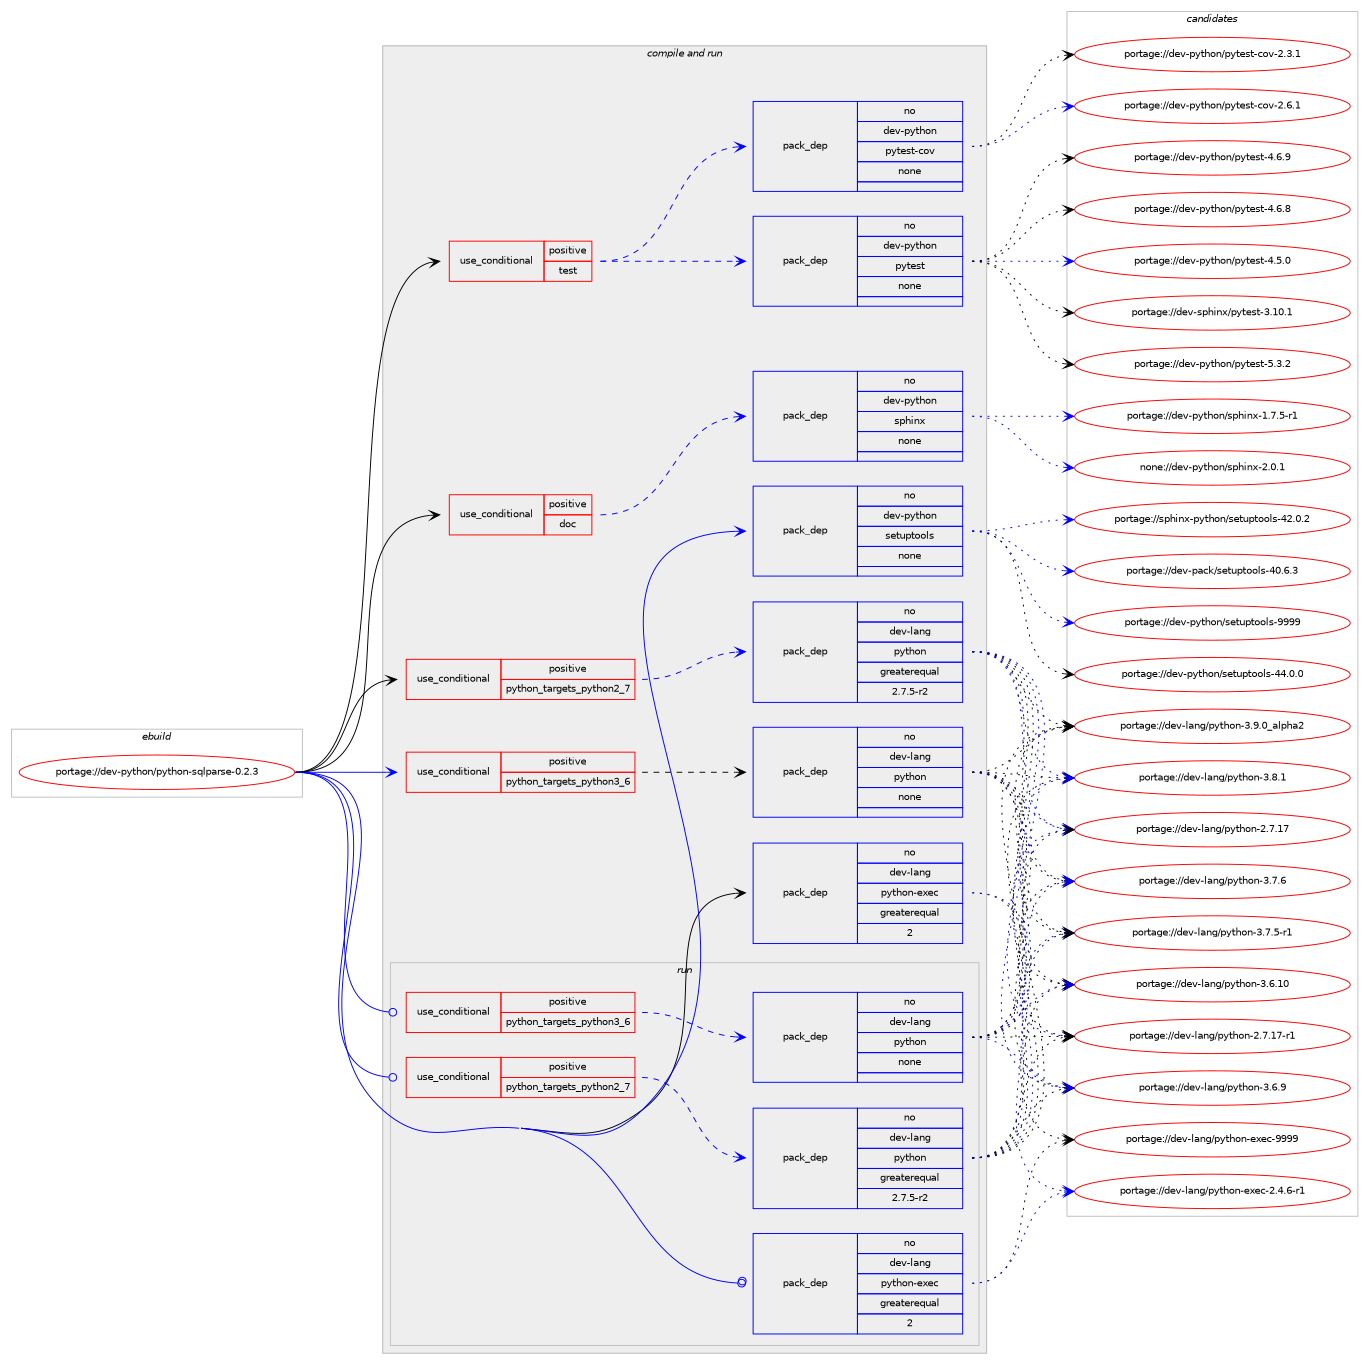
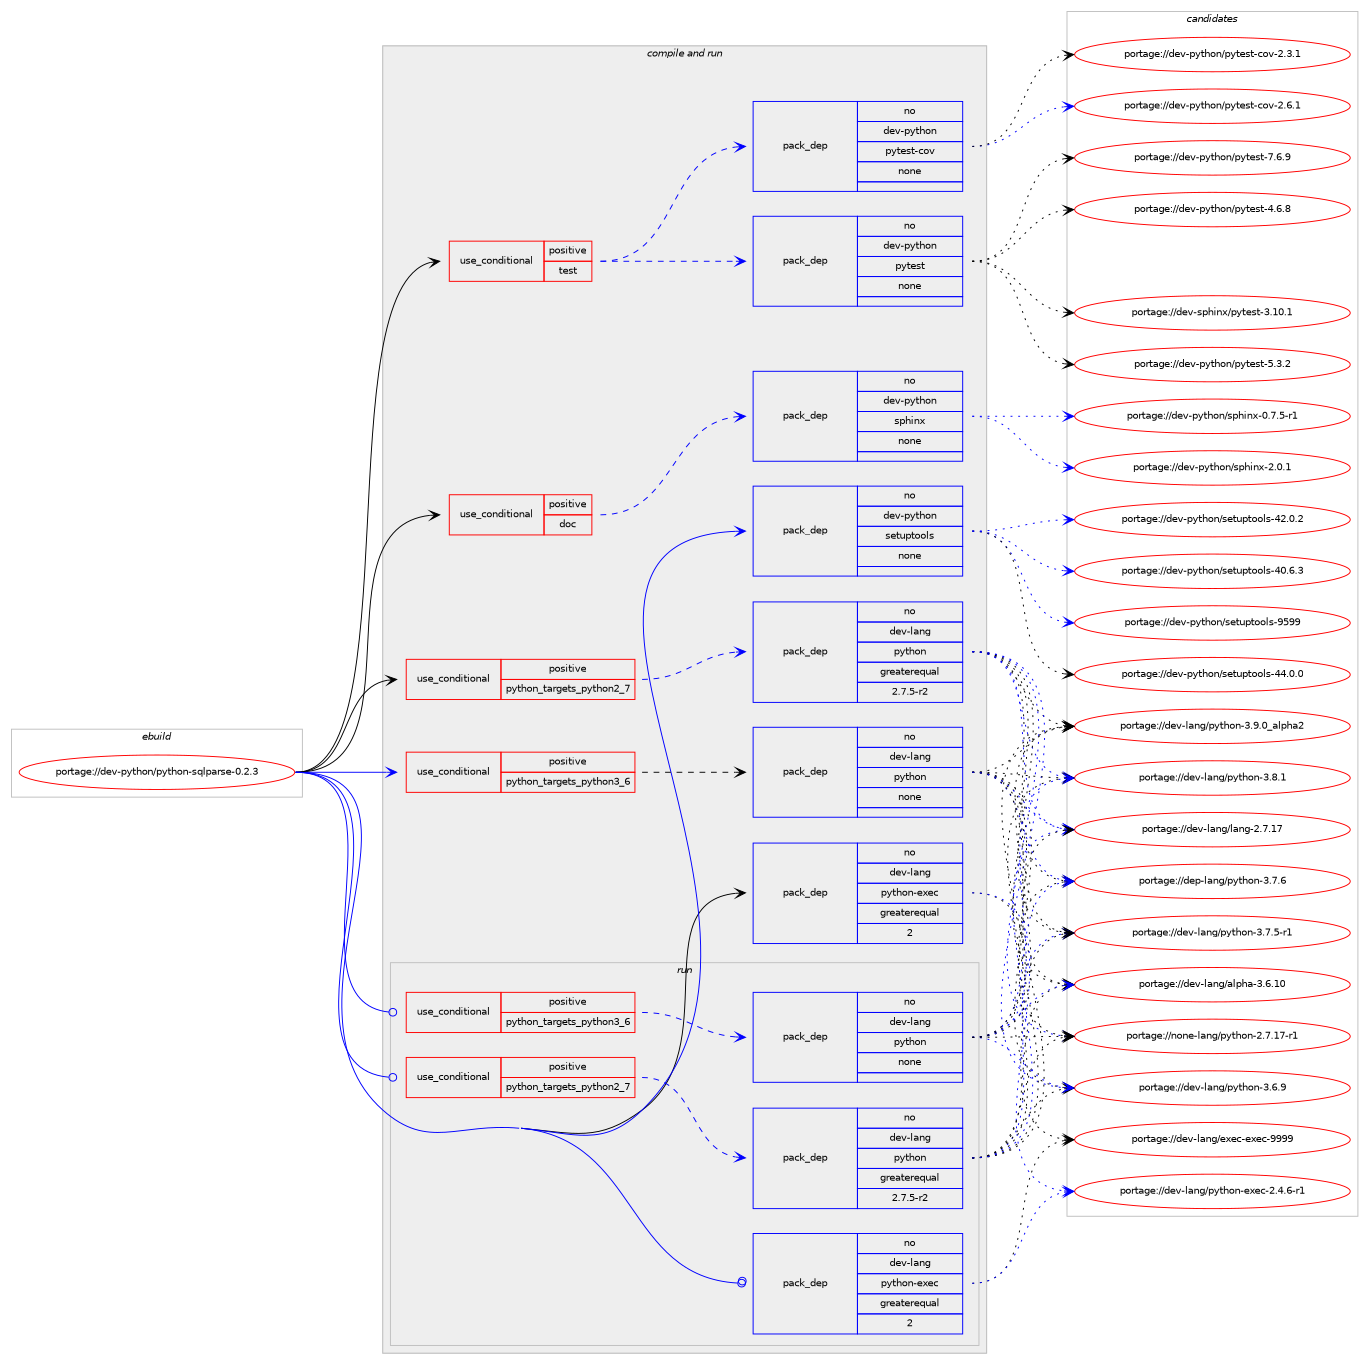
node "portage://dev-python/pytest-4.6.9": label "portage://dev-python/pytest-4.6.9" -> "portage://dev-python/pytest-7.6.9"
node "portage://dev-python/pytest-4.5.0": removed
node "portage://dev-python/sphinx-1.7.5-r1": label "portage://dev-python/sphinx-1.7.5-r1" -> "portage://dev-python/sphinx-0.7.5-r1"
node "none://dev-python/sphinx-2.0.1": label "none://dev-python/sphinx-2.0.1" -> "portage://dev-python/sphinx-2.0.1"
node "portage://sphinx-python/setuptools-42.0.2": label "portage://sphinx-python/setuptools-42.0.2" -> "portage://dev-python/setuptools-42.0.2"
node "portage://dev-pack/setuptools-40.6.3": label "portage://dev-pack/setuptools-40.6.3" -> "portage://dev-python/setuptools-40.6.3"
node "portage://dev-python/setuptools-9999": label "portage://dev-python/setuptools-9999" -> "portage://dev-python/setuptools-9599"
node "portage://dev-lang/python-2.7.17": label "portage://dev-lang/python-2.7.17" -> "portage://dev-lang/lang-2.7.17"
node "portage://dev-lang/python-3.7.6": label "portage://dev-lang/python-3.7.6" -> "portage://dep-lang/python-3.7.6"
node "portage://dev-lang/python-3.6.10": label "portage://dev-lang/python-3.6.10" -> "portage://dev-lang/alpha-3.6.10"
node "portage://dev-lang/python-2.7.17-r1": label "portage://dev-lang/python-2.7.17-r1" -> "portage://none-lang/python-2.7.17-r1"
node "portage://dev-lang/python-exec-9999": label "portage://dev-lang/python-exec-9999" -> "portage://dev-lang/exec-exec-9999"
